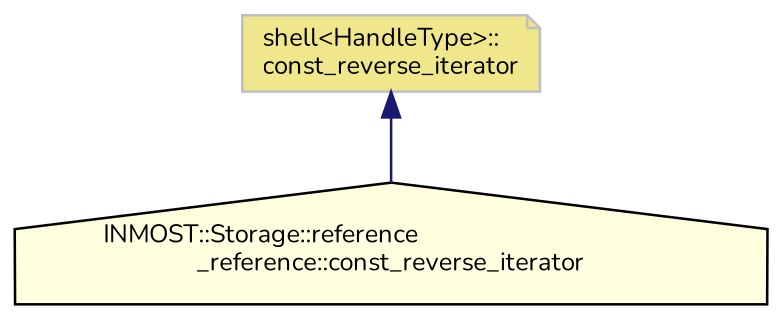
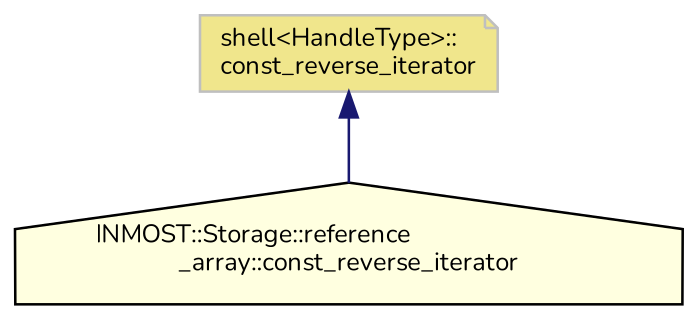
node "INMOST::Storage::reference _reference::const_reverse_iterator": label "INMOST::Storage::reference _reference::const_reverse_iterator" -> "INMOST::Storage::reference _array::const_reverse_iterator"
